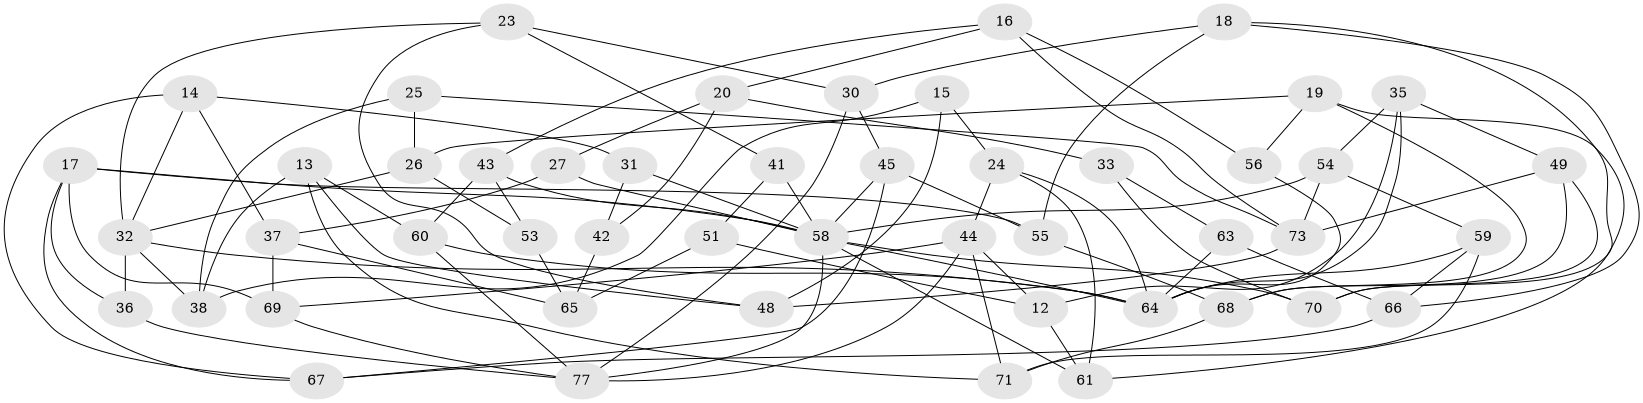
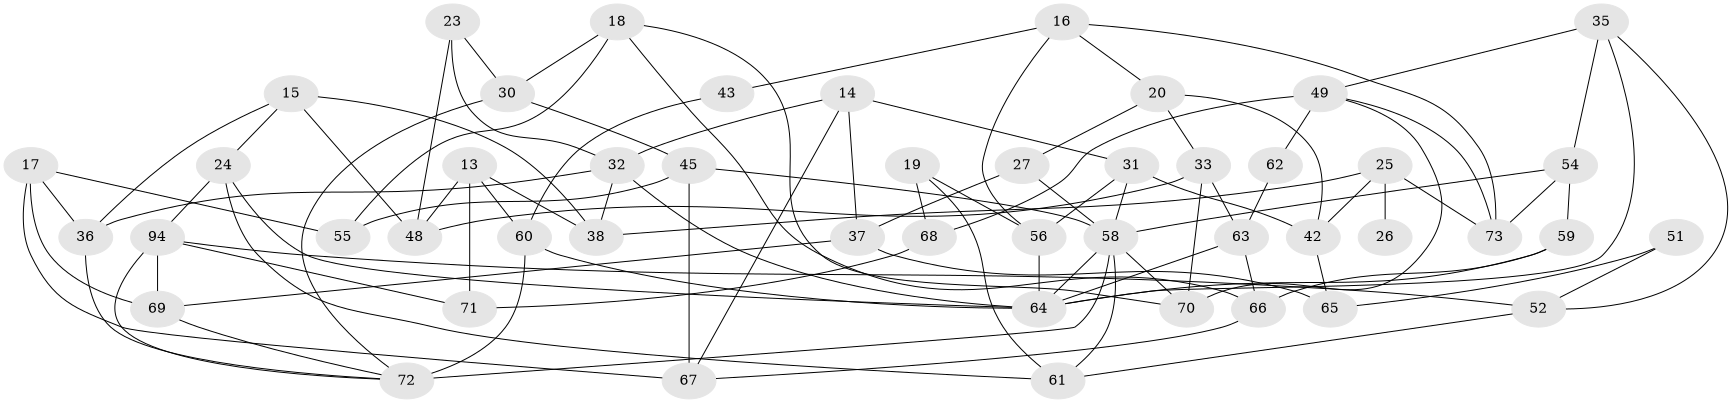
edge "19" -- "26": removed
edge "15" -- "36": added
node "41": removed
node "62": added
edge "31" -- "56": added
edge "17" -- "58": removed
edge "26" -- "32": removed
edge "25" -- "42": added
edge "43" -- "58": removed
node "53": removed
node "44": label "44" -> "94"
edge "55" -- "68": removed
edge "73" -- "48": now "33" -- "48"
node "12": label "12" -> "52"
edge "59" -- "71": removed
node "77": label "77" -> "72"
